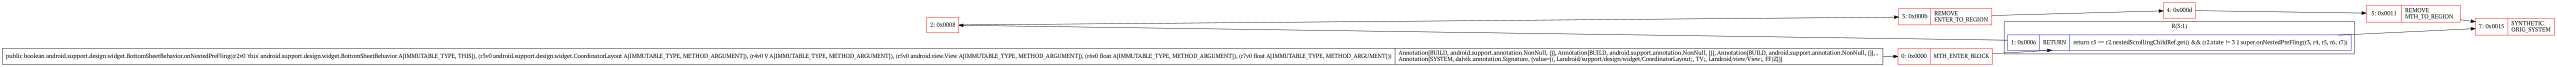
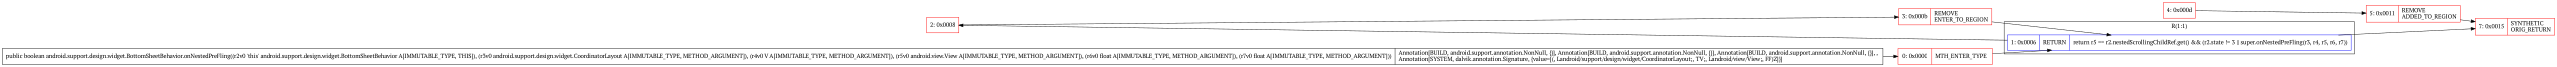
edge "3: 0x000b" -> "4: 0x000d": now "3: 0x000b" -> "1: 0x0006"
node "5: 0x0011": text "MTH_TO_REGION" -> "ADDED_TO_REGION"
cluster "R(3:1)": label "R(3:1)" -> "R(1:1)"
node "7: 0x0015": text "ORIG_SYSTEM" -> "ORIG_RETURN"
node "0: 0x0000": text "MTH_ENTER_BLOCK" -> "MTH_ENTER_TYPE"
